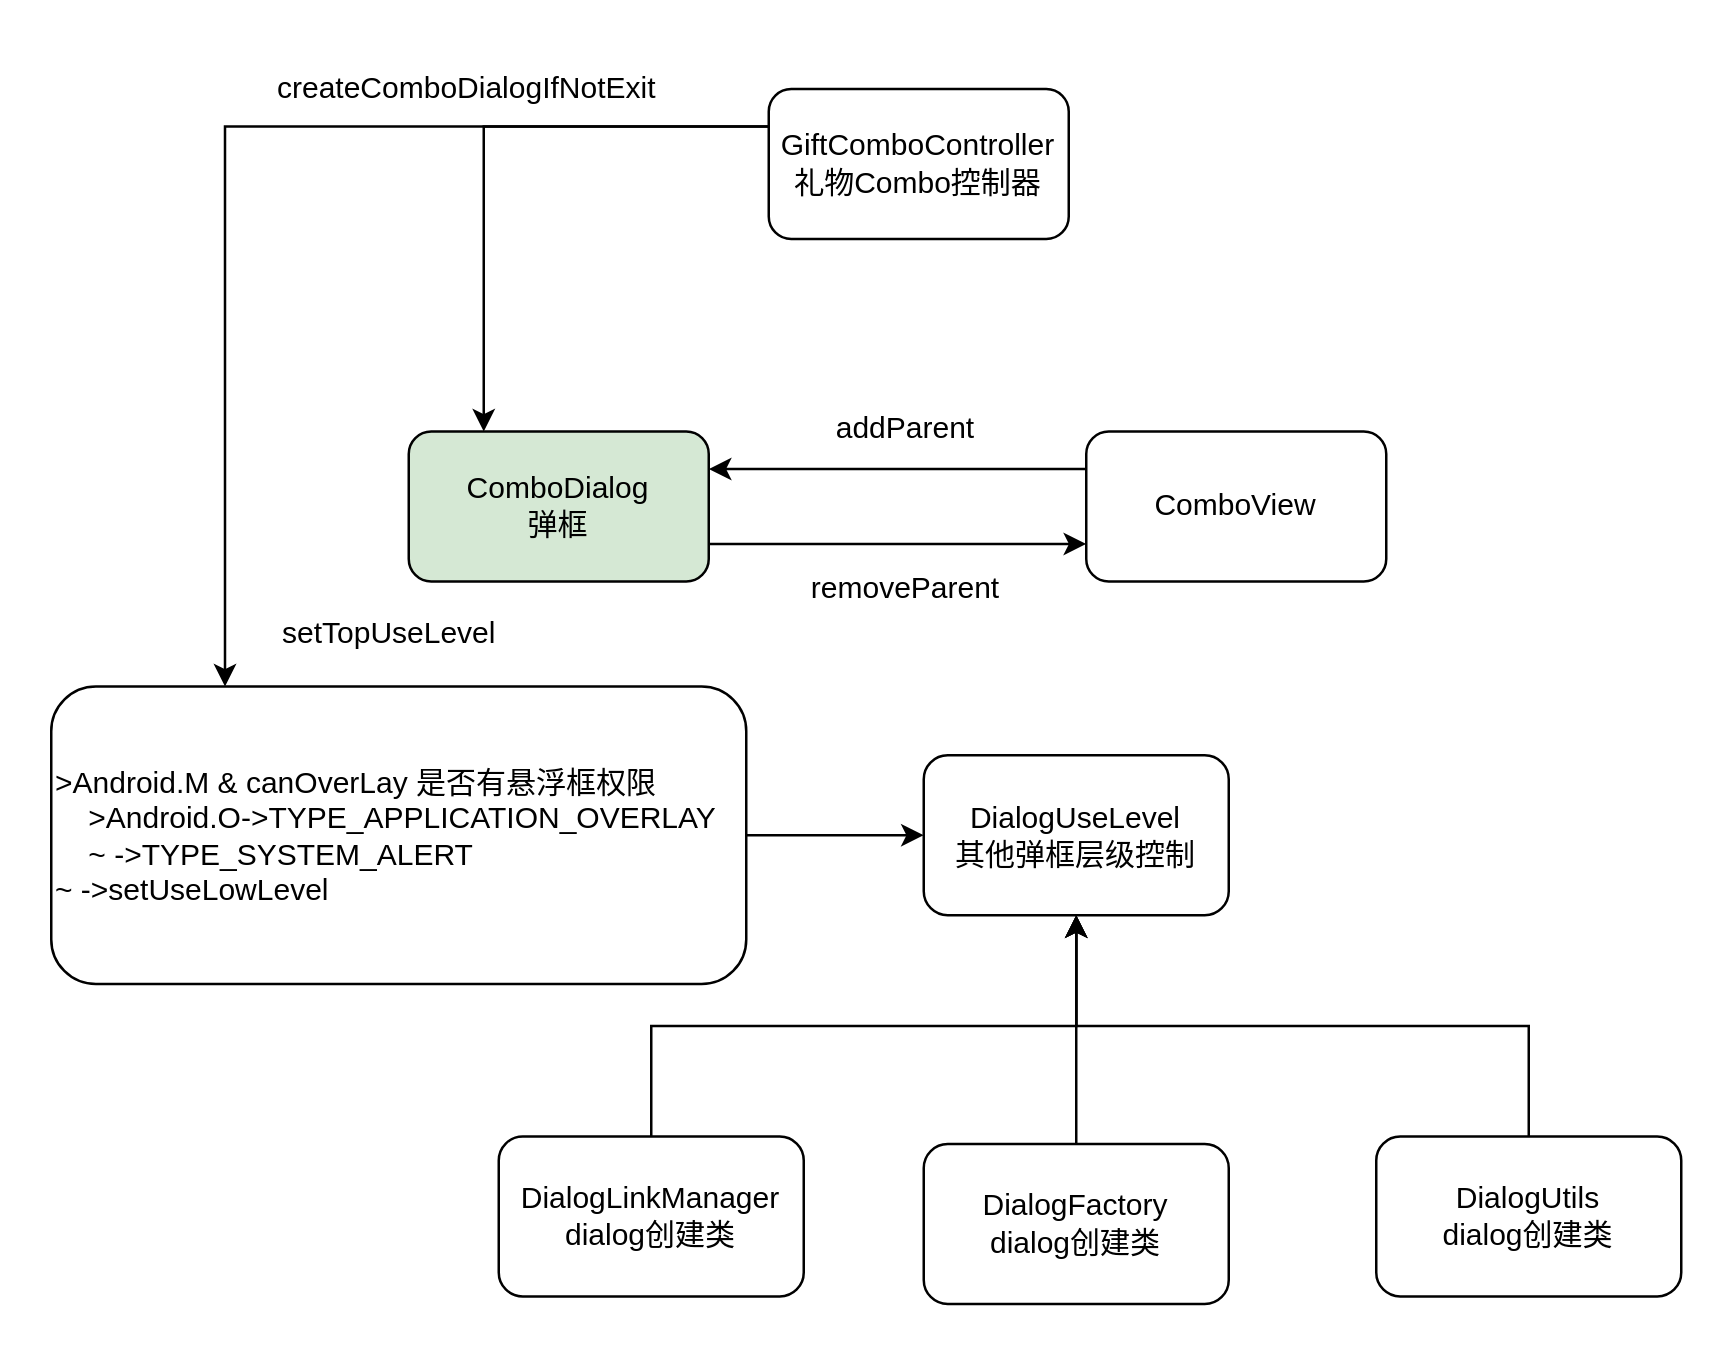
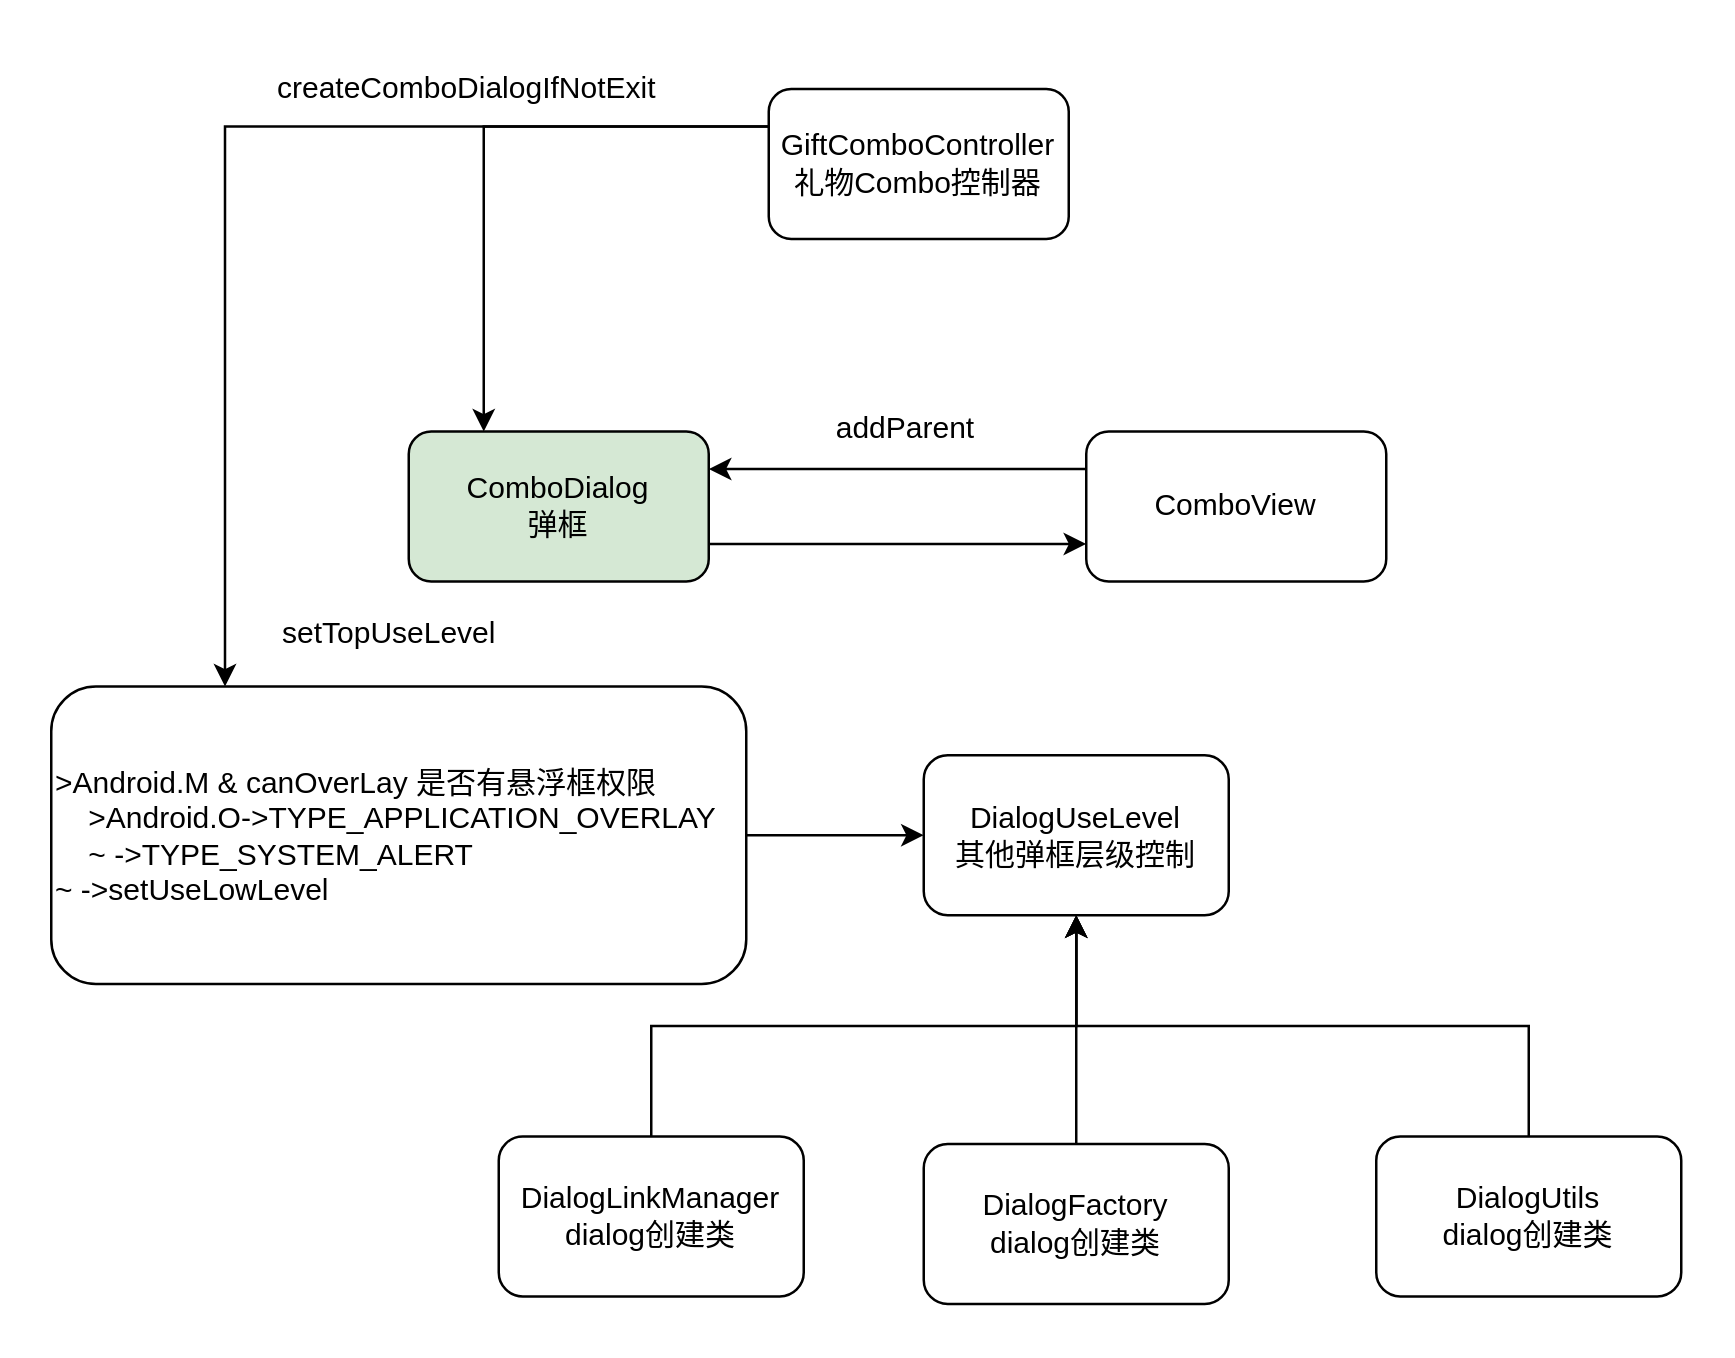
node "removeParent": removed
